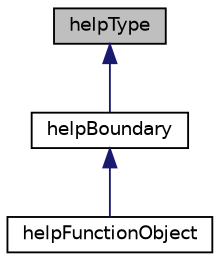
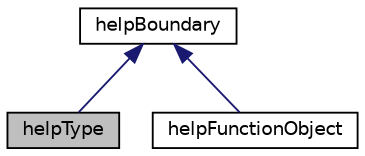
edge "helpBoundary" -> "helpType": reversed
